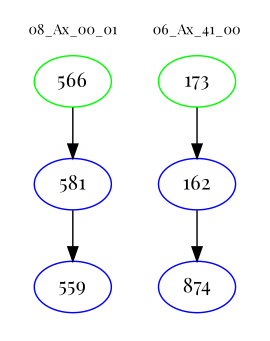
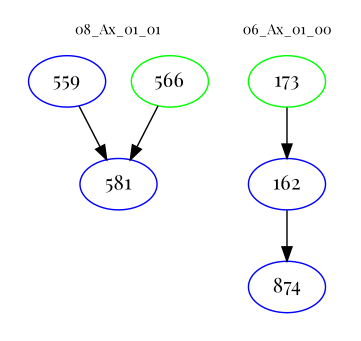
cluster "08_Ax_00_01": label "08_Ax_00_01" -> "08_Ax_01_01"
cluster "06_Ax_41_00": label "06_Ax_41_00" -> "06_Ax_01_00"
edge "581" -> "559": reversed
